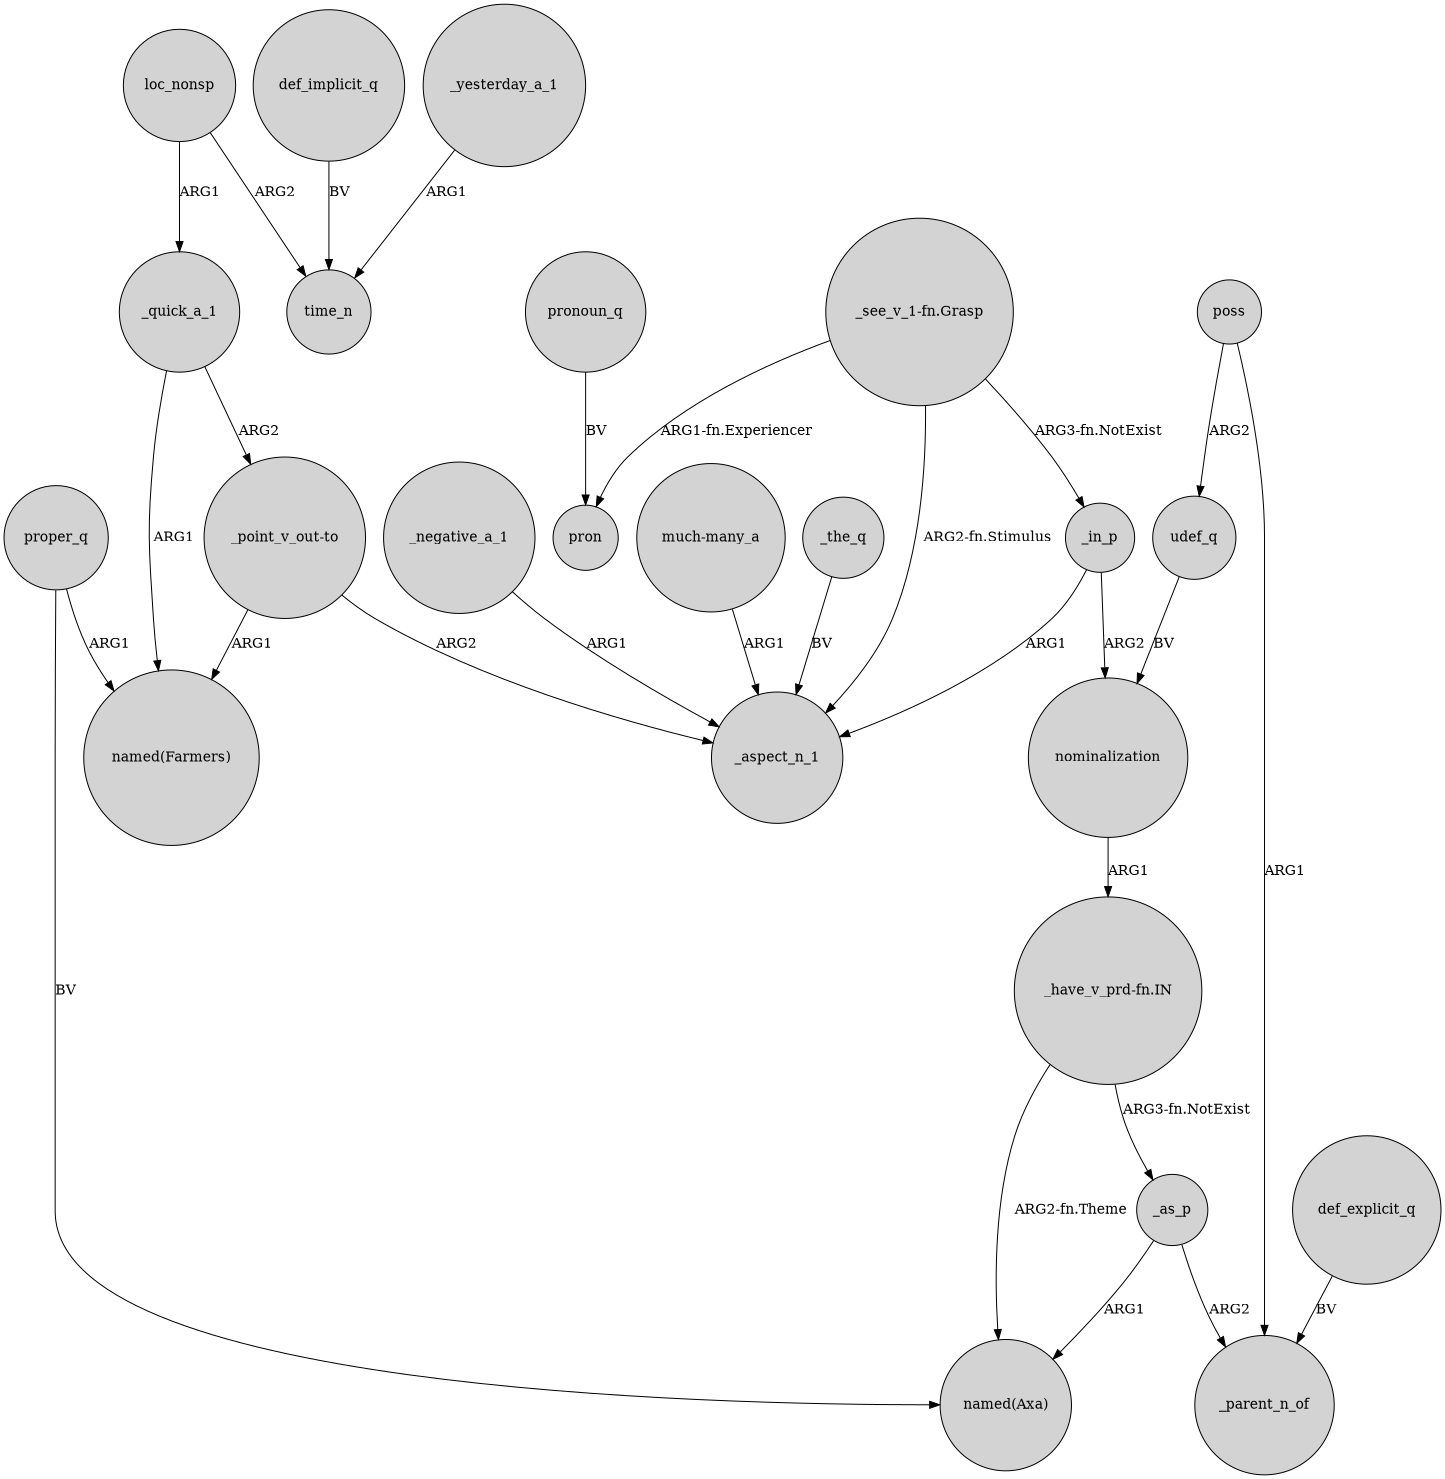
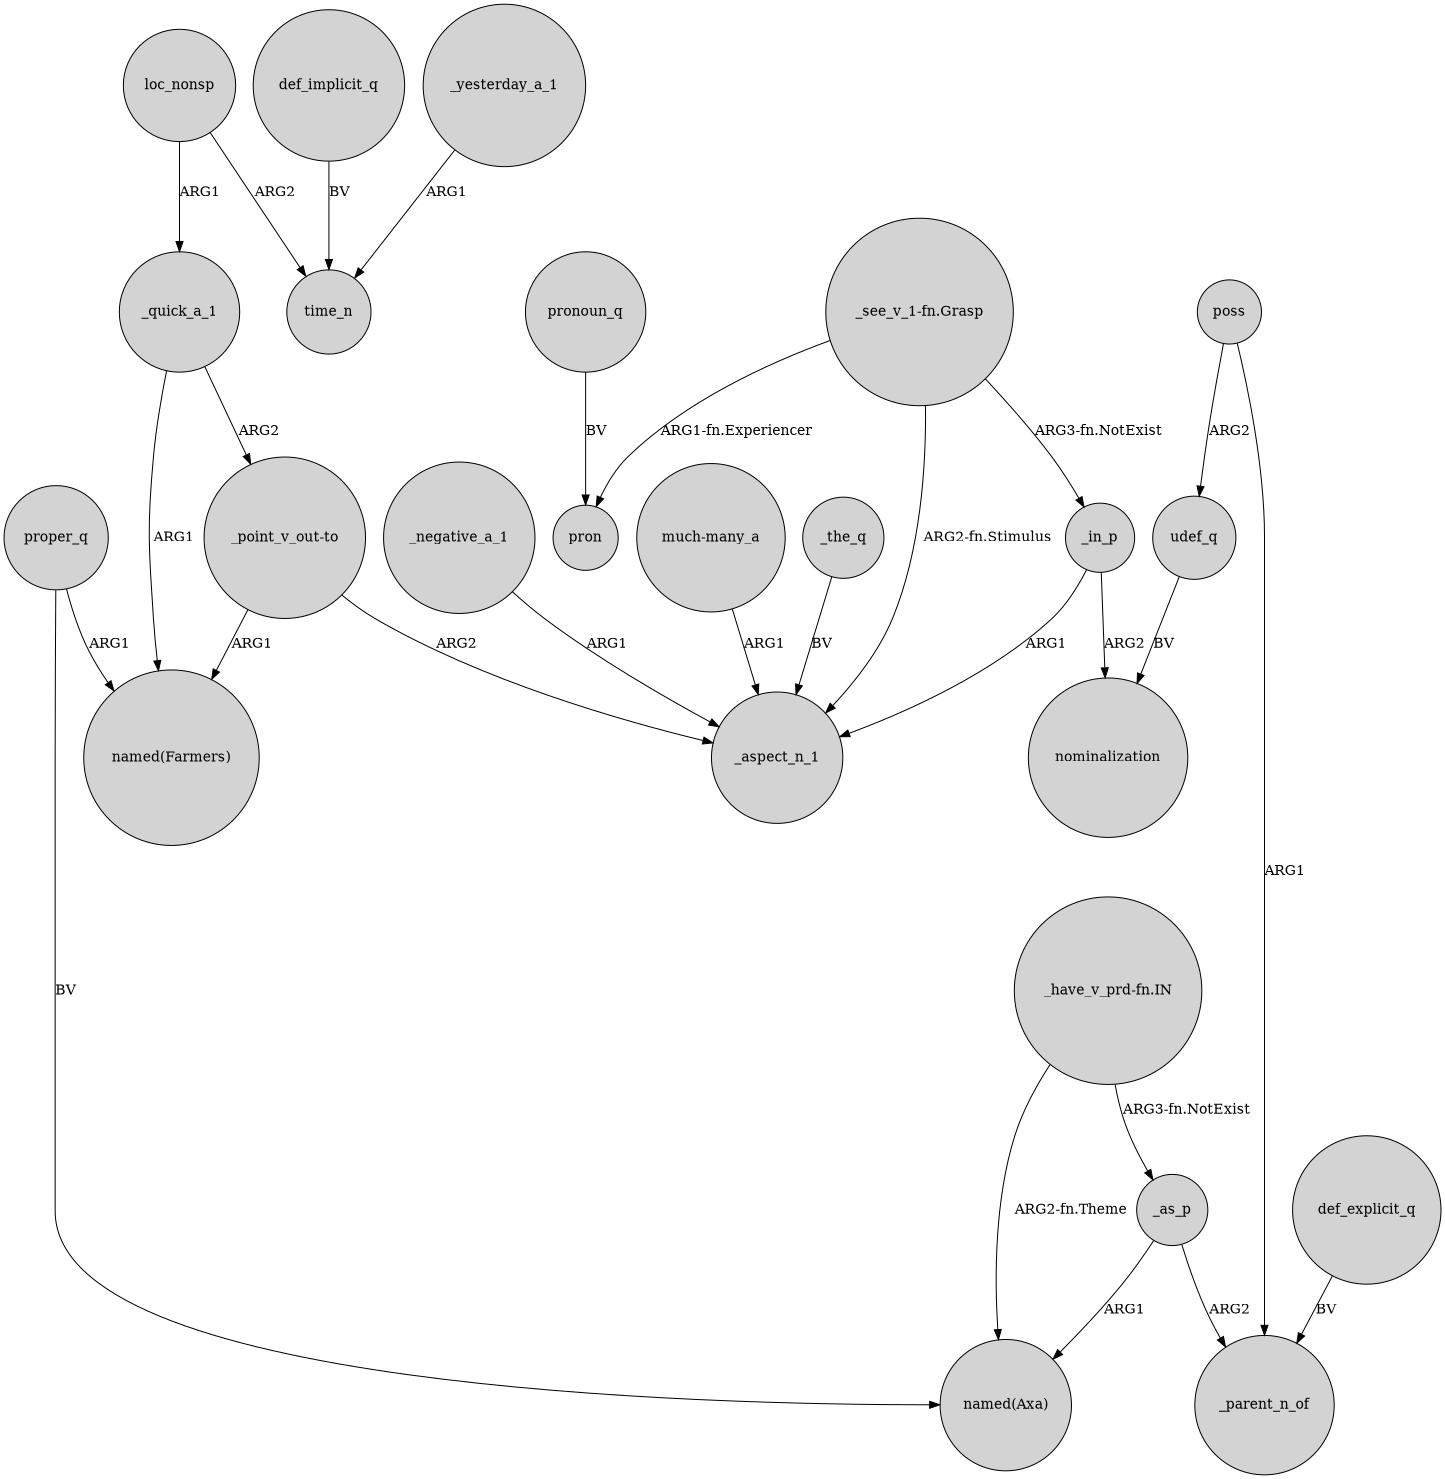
edge "nominalization" -> "_have_v_prd-fn.IN": removed, label "ARG1"
